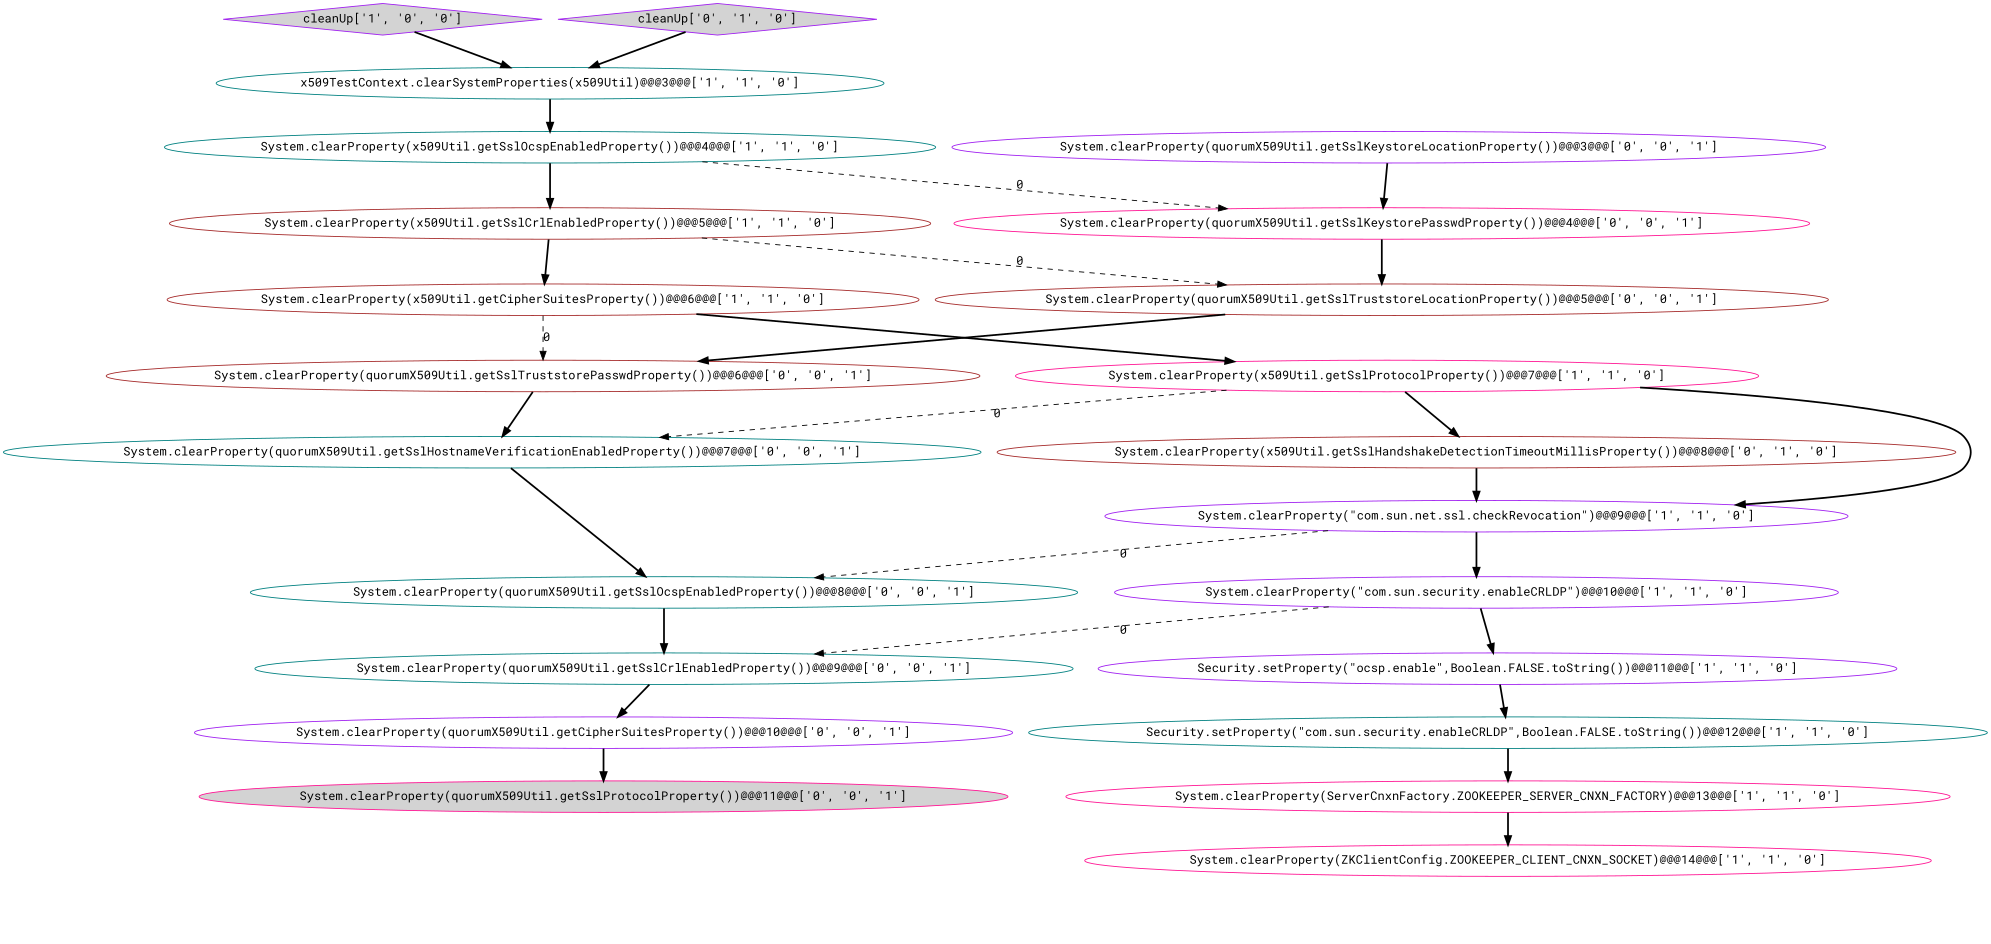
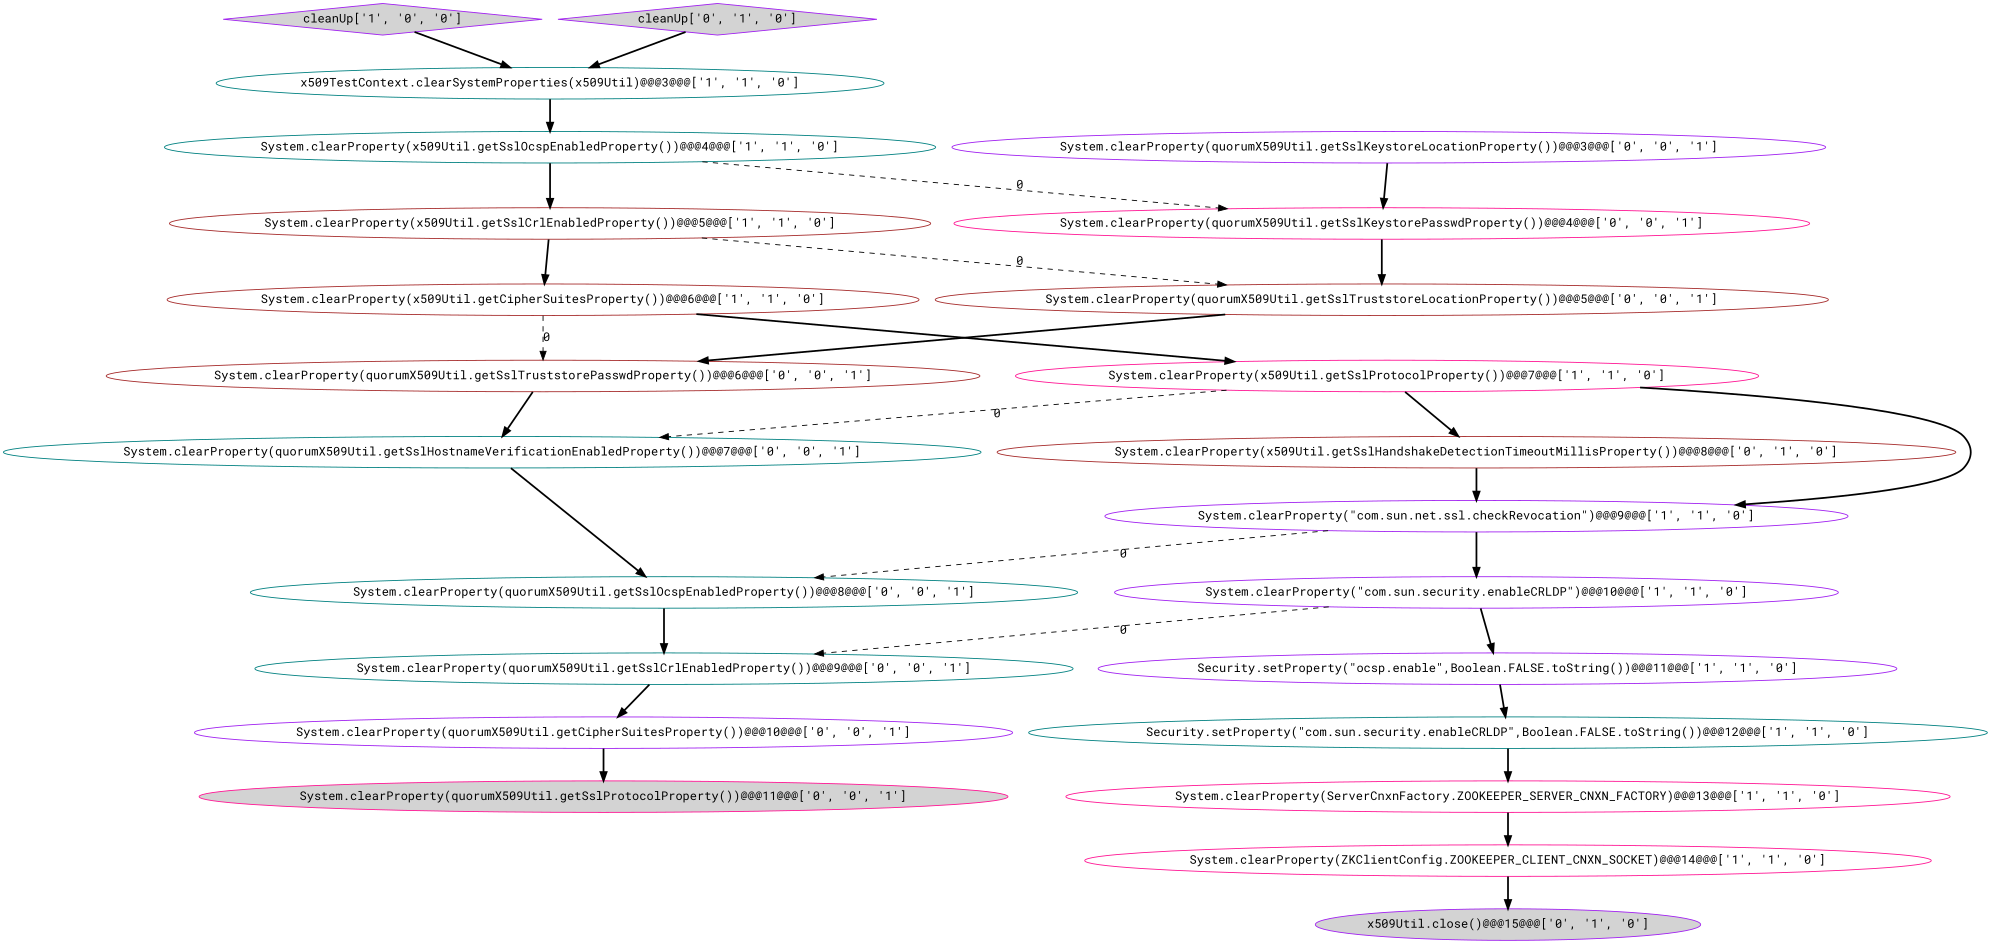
node "x509Util.close()@@@15@@@['0', '1', '0']": added
